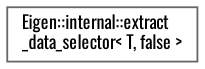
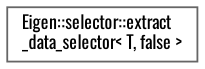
node "Eigen::internal::extract _data_selector< T, false >": label "Eigen::internal::extract _data_selector< T, false >" -> "Eigen::selector::extract _data_selector< T, false >"
